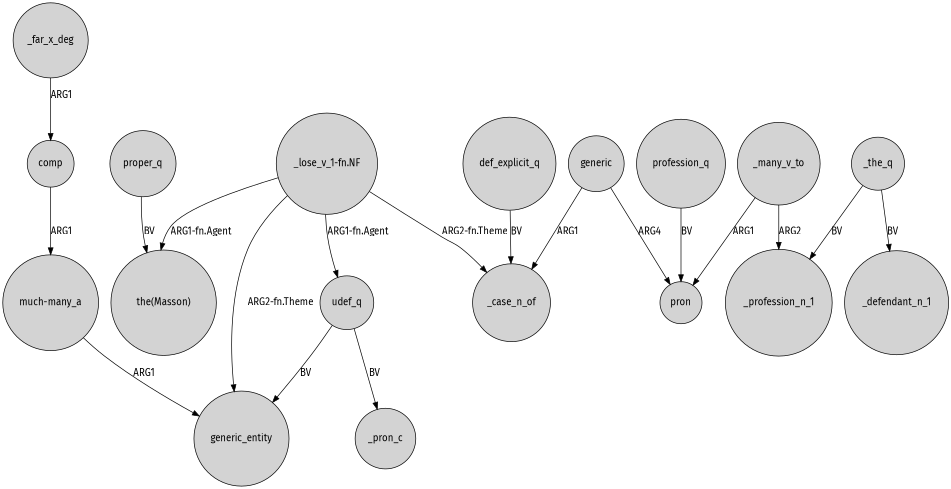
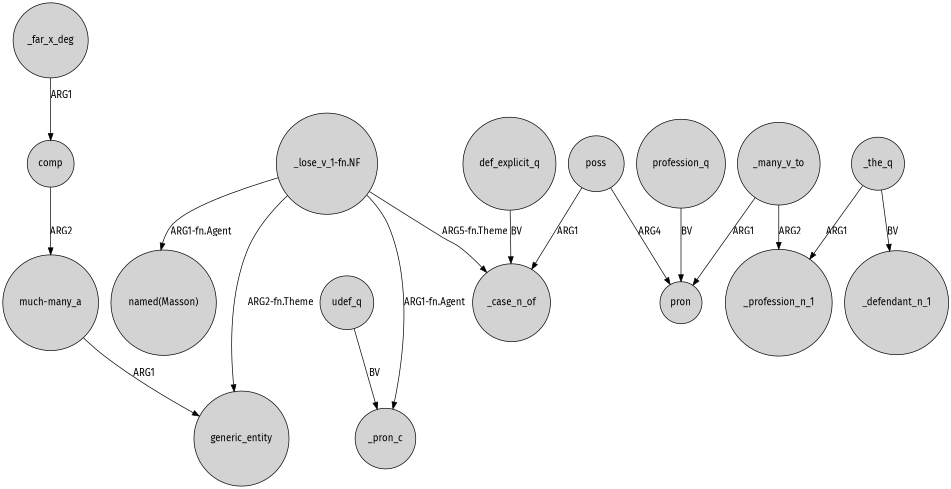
node "proper_q": removed
node "generic": label "generic" -> "poss"
edge "comp" -> "much-many_a": label "ARG1" -> "ARG2"
edge "_lose_v_1-fn.NF" -> "_case_n_of": label "ARG2-fn.Theme" -> "ARG5-fn.Theme"
edge "_the_q" -> "_profession_n_1": label "BV" -> "ARG1"
edge "_lose_v_1-fn.NF" -> "udef_q": now "_lose_v_1-fn.NF" -> "_pron_c"
node "the(Masson)": label "the(Masson)" -> "named(Masson)"
edge "udef_q" -> "generic_entity": removed, label "BV"
